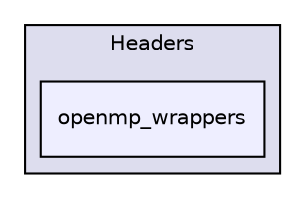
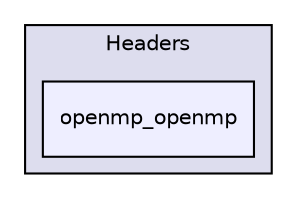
node "openmp_wrappers": label "openmp_wrappers" -> "openmp_openmp"
